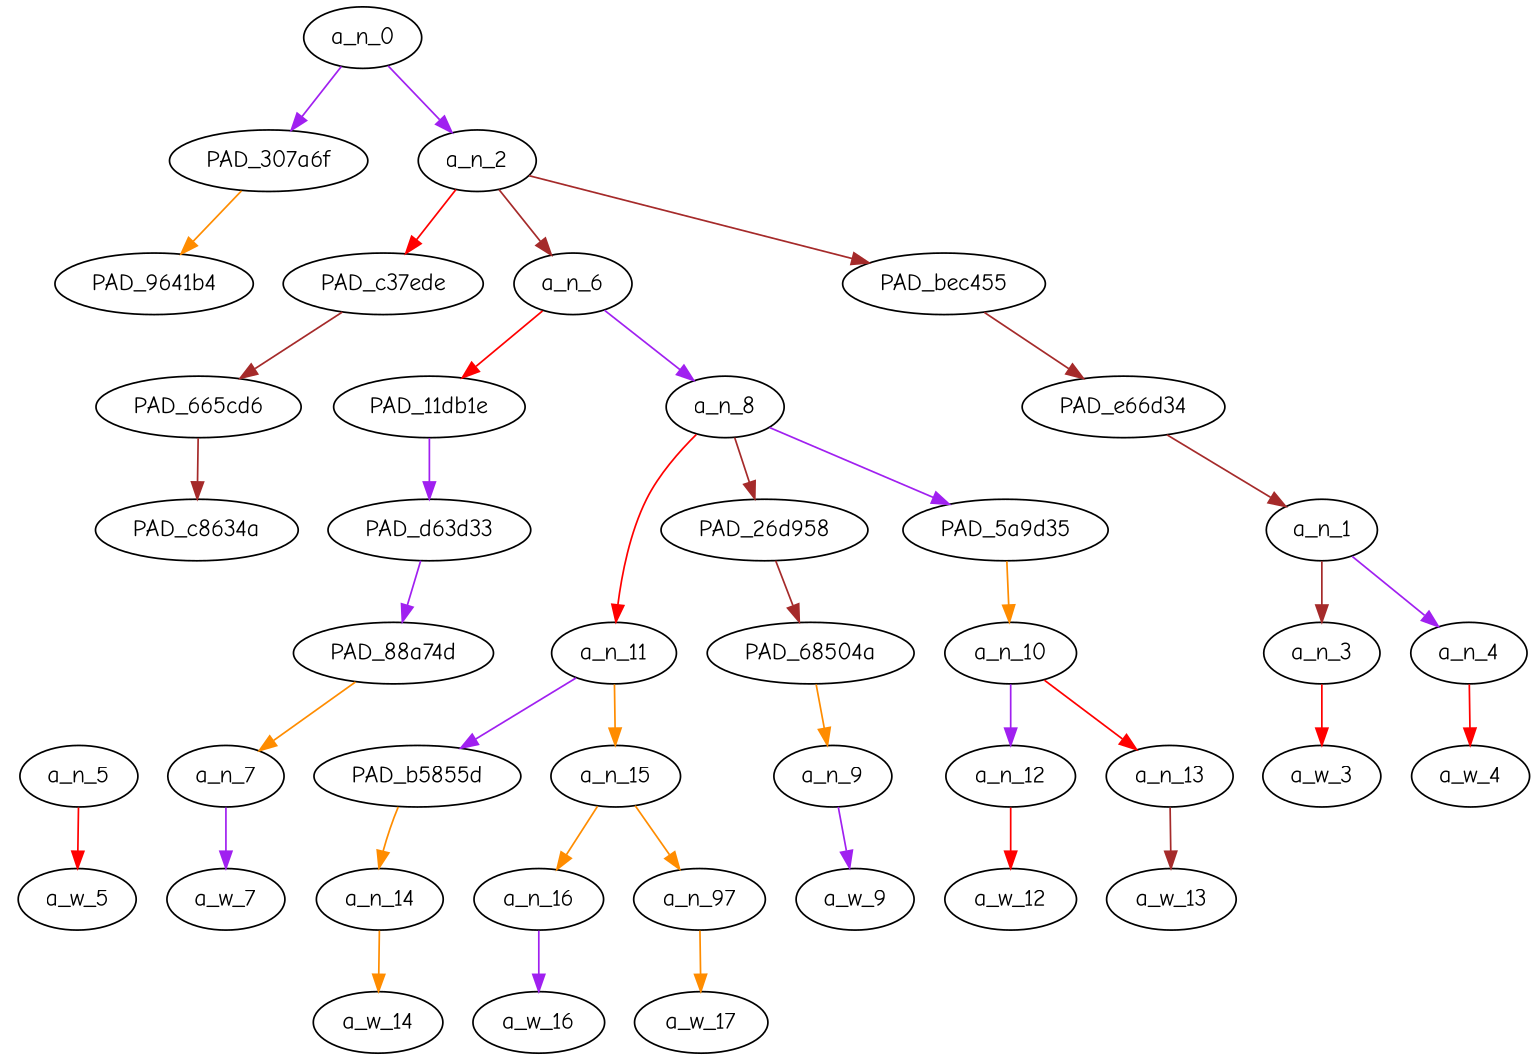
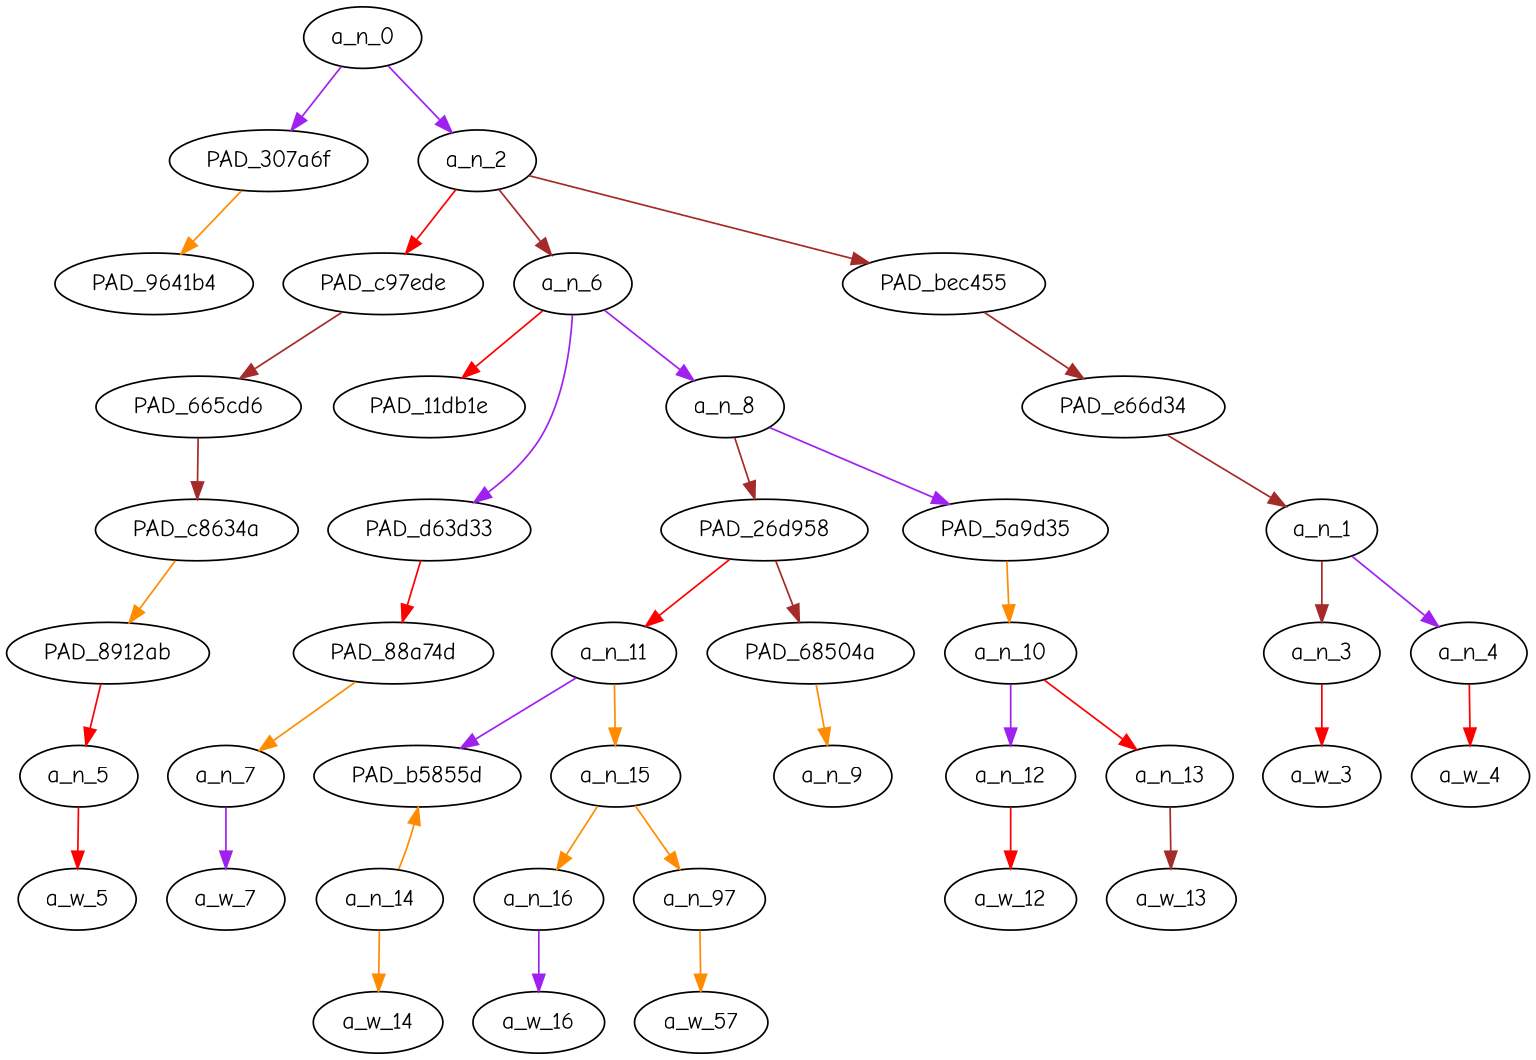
node "PAD_c37ede": label "PAD_c37ede" -> "PAD_c97ede"
edge "PAD_11db1e" -> "PAD_d63d33": now "a_n_6" -> "PAD_d63d33"
edge "a_n_8" -> "a_n_11": now "PAD_26d958" -> "a_n_11"
edge "PAD_d63d33" -> "PAD_88a74d": color purple -> red
node "PAD_8912ab": added
edge "PAD_b5855d" -> "a_n_14": reversed
node "a_w_9": removed
node "a_w_17": label "a_w_17" -> "a_w_57"
